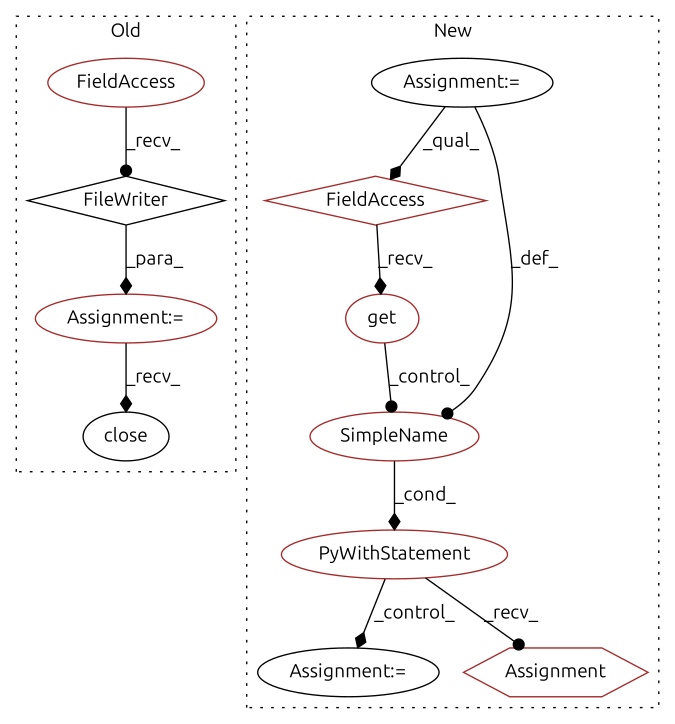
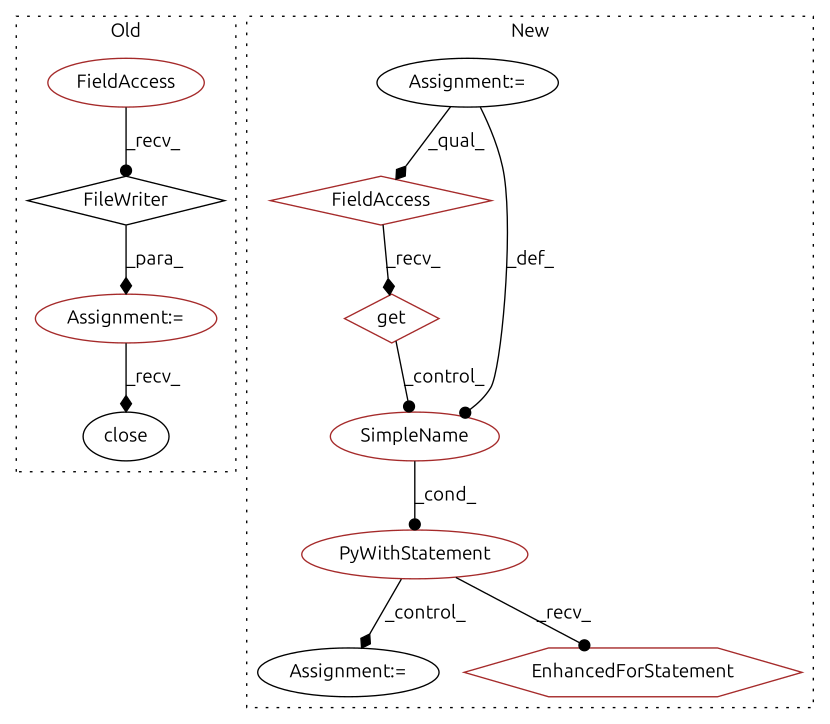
node "get": shape ellipse -> diamond
edge "SimpleName" -> "PyWithStatement": arrowhead diamond -> dot
node "Assignment": label "Assignment" -> "EnhancedForStatement"
